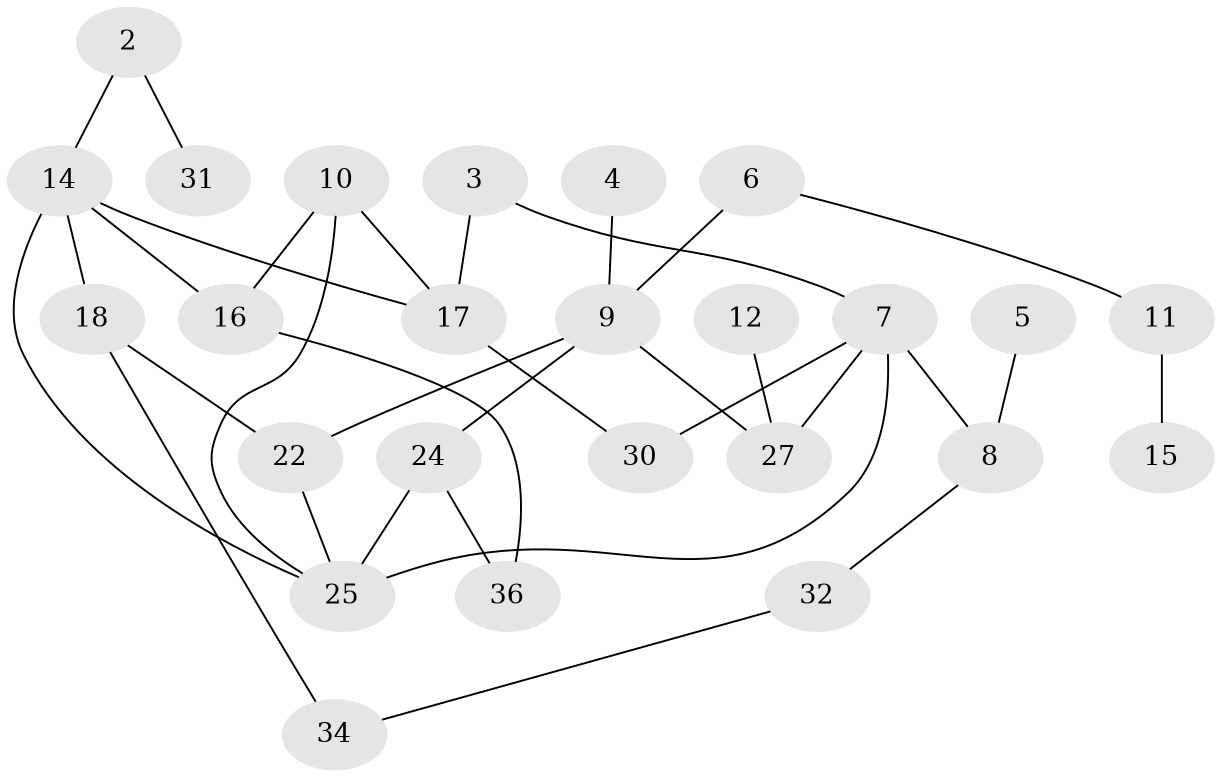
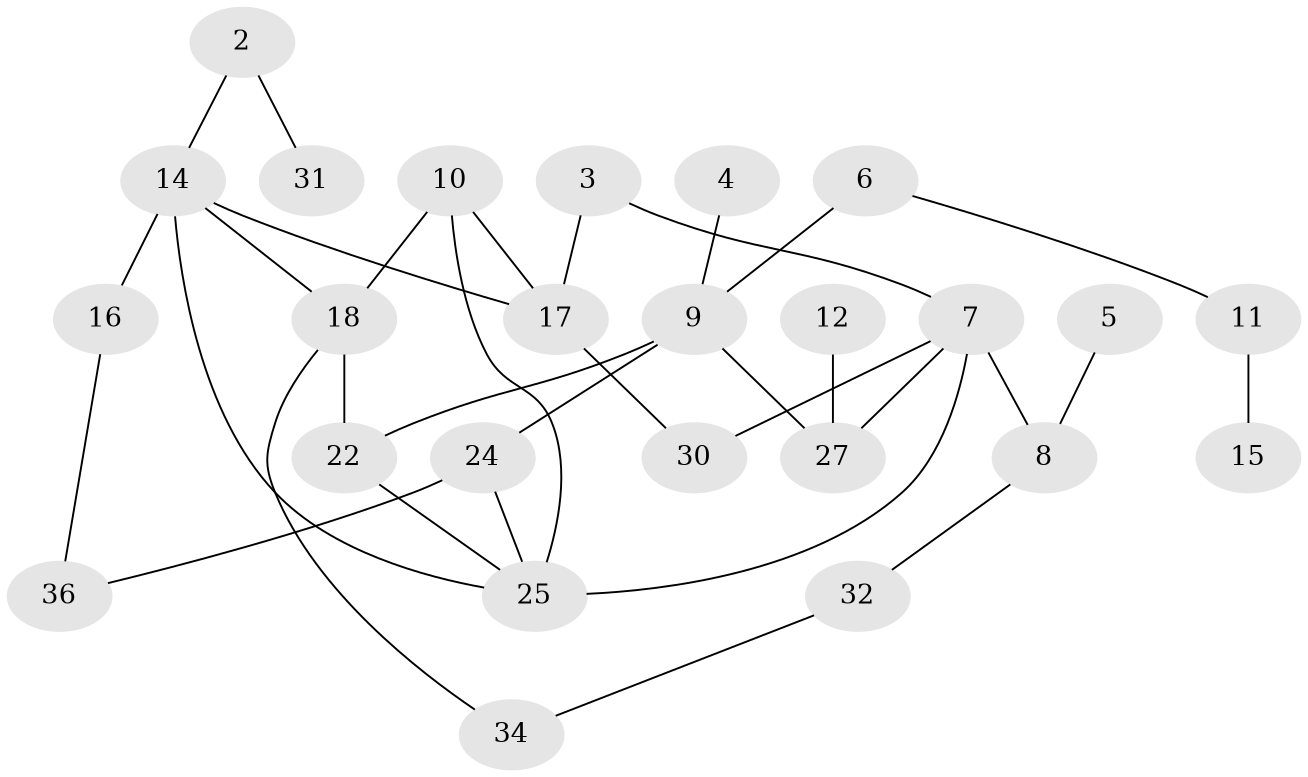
edge "10" -- "16": now "10" -- "18"
